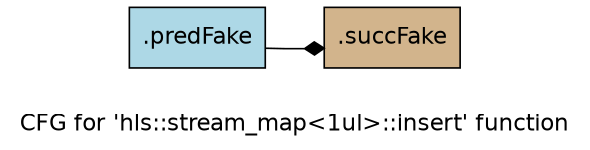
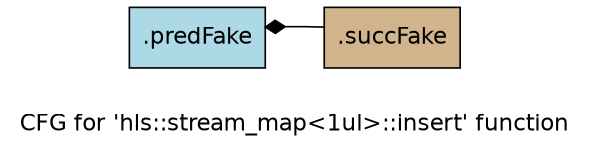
edge ".predFake" -> ".succFake": reversed
